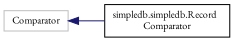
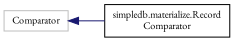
node "simpledb.simpledb.Record Comparator": label "simpledb.simpledb.Record Comparator" -> "simpledb.materialize.Record Comparator"
